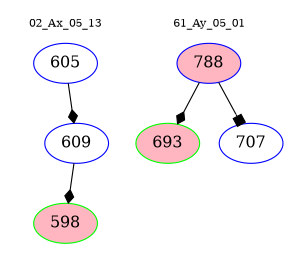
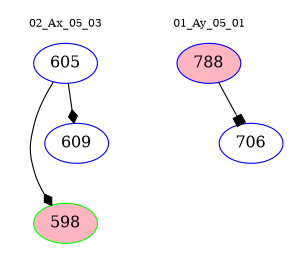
cluster "02_Ax_05_13": label "02_Ax_05_13" -> "02_Ax_05_03"
cluster "61_Ay_05_01": label "61_Ay_05_01" -> "01_Ay_05_01"
node "693": removed
node "707": label "707" -> "706"
edge "609" -> "598": now "605" -> "598"
